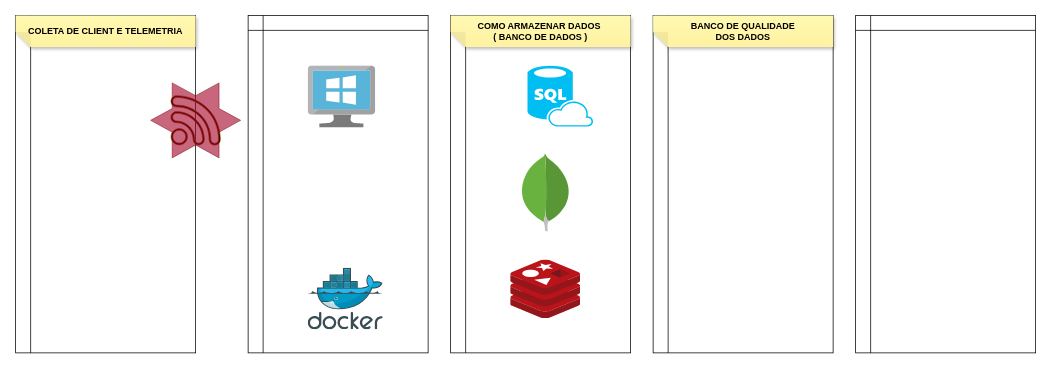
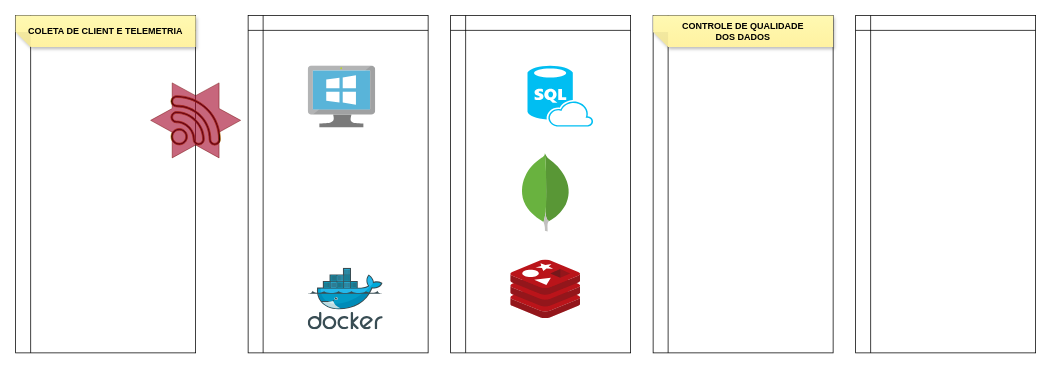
node "COMO ARMAZENAR DADOS ( BANCO DE DADOS )": removed
node "BANCO DE QUALIDADE DOS DADOS": label "BANCO DE QUALIDADE DOS DADOS" -> "CONTROLE DE QUALIDADE DOS DADOS"
